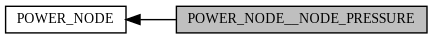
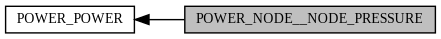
node "POWER_NODE": label "POWER_NODE" -> "POWER_POWER"
